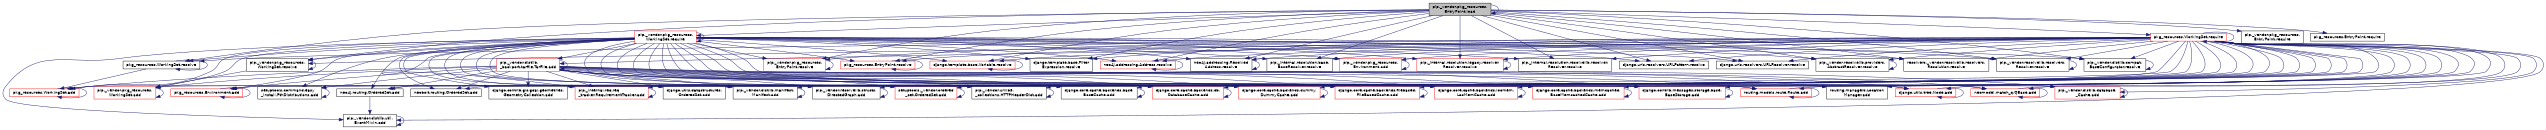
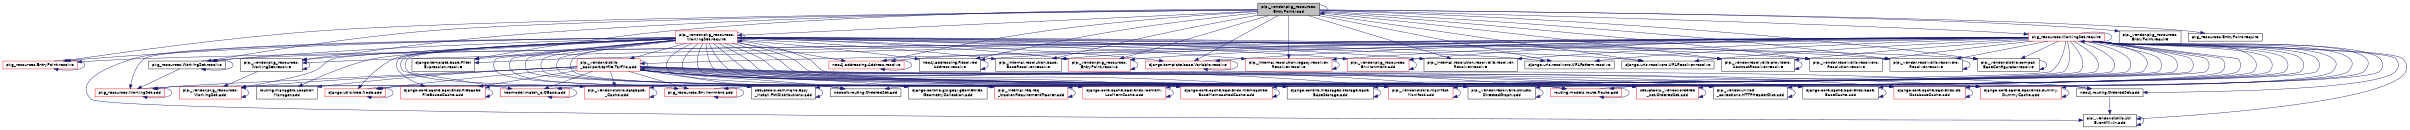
node "resolvers._vendor.resolvelib.resolvers. Resolution.resolve": label "resolvers._vendor.resolvelib.resolvers. Resolution.resolve" -> "pip._vendor.resolvelib.resolvers. Resolution.resolve"
edge "pkg_resources.WorkingSet.require" -> "routing.managers.Location Manager.add": removed
node "django.utils.datastructures. OrderedSet.add": removed
node "pip._vendor.distlib.manifest. Manifest.add": color black -> red
node "django.contrib.messages.storage.base. BaseStorage.add": color red -> black
